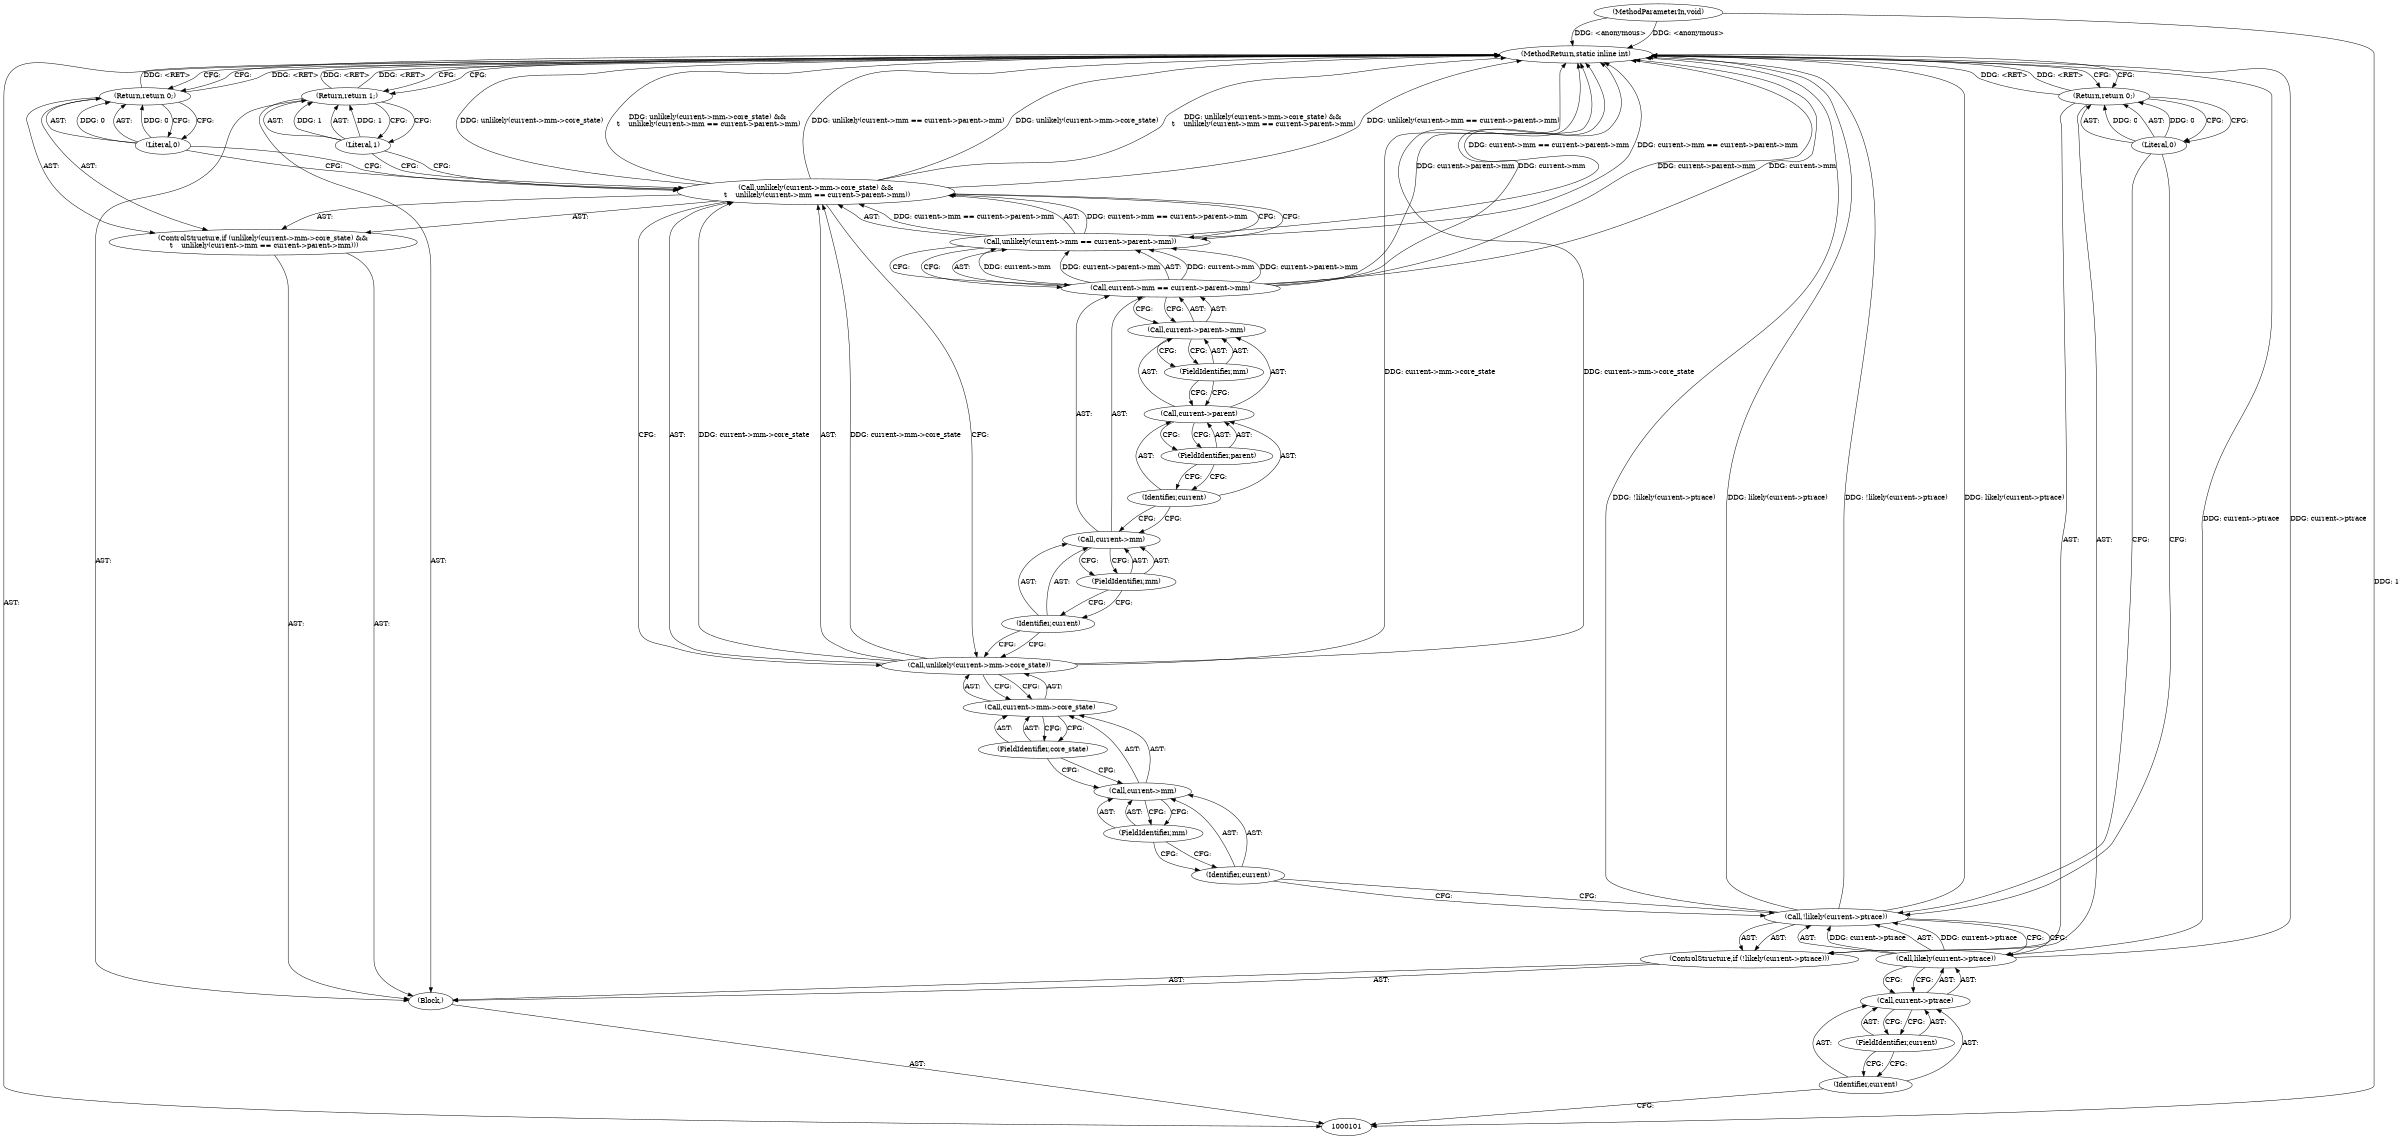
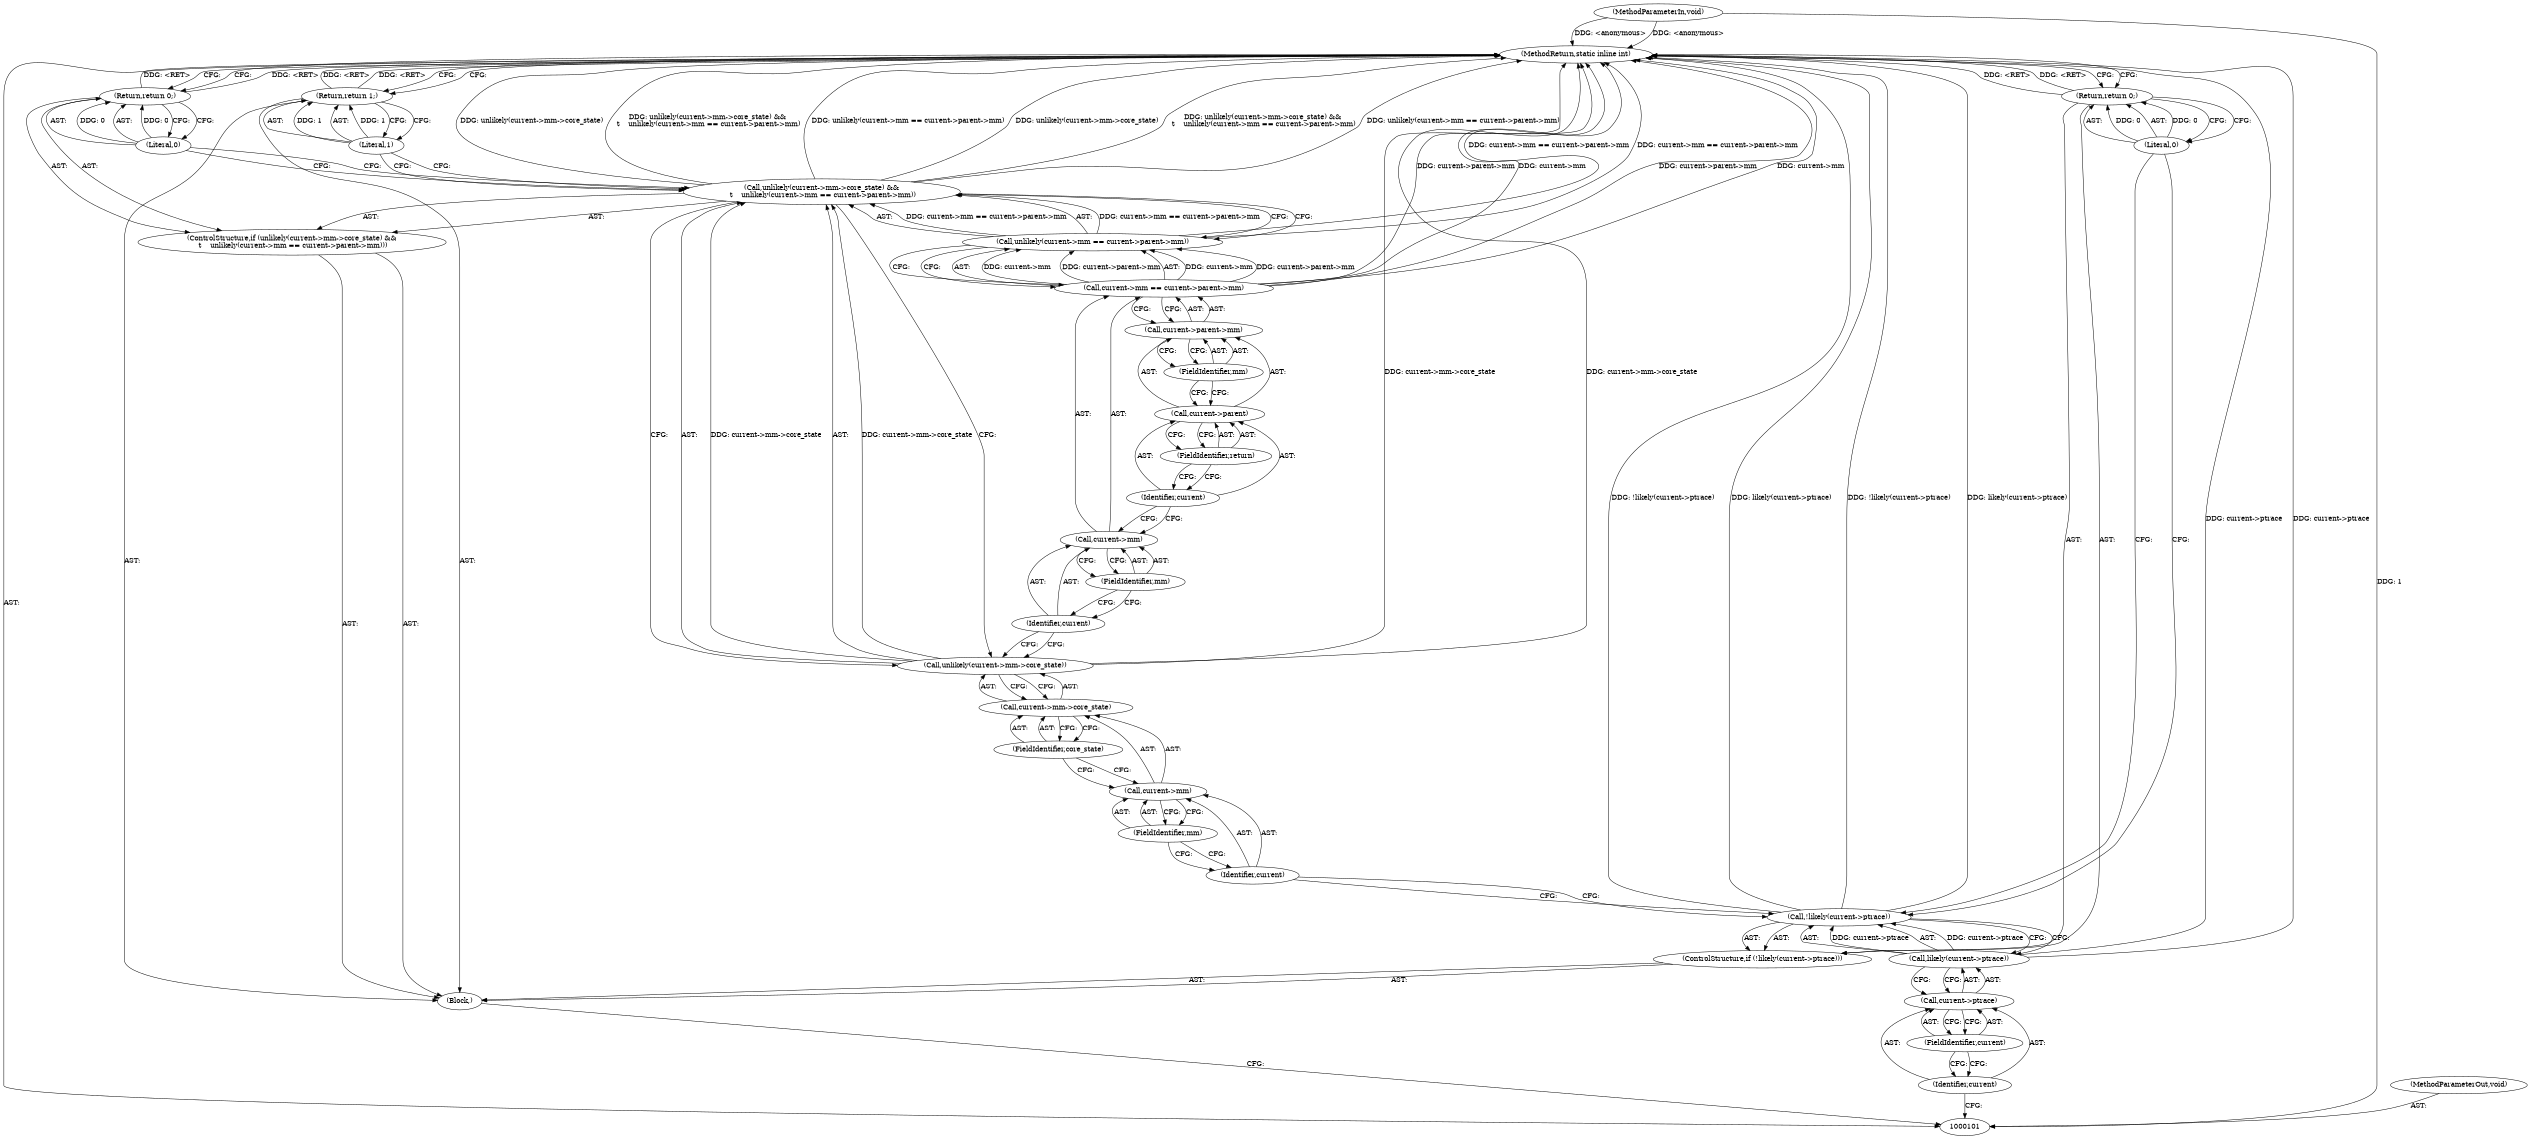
node "(FieldIdentifier,parent)": label "(FieldIdentifier,parent)" -> "(FieldIdentifier,return)"
edge "(Block,)" -> "1000101": label "AST: " -> "CFG: "
node "(MethodParameterOut,void)": added
